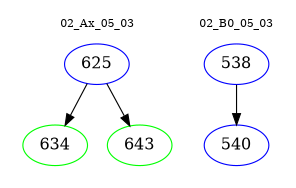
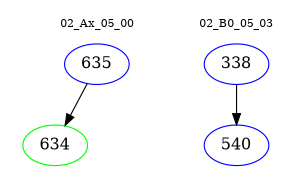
cluster "02_Ax_05_03": label "02_Ax_05_03" -> "02_Ax_05_00"
node "625": label "625" -> "635"
node "538": label "538" -> "338"
node "643": removed
